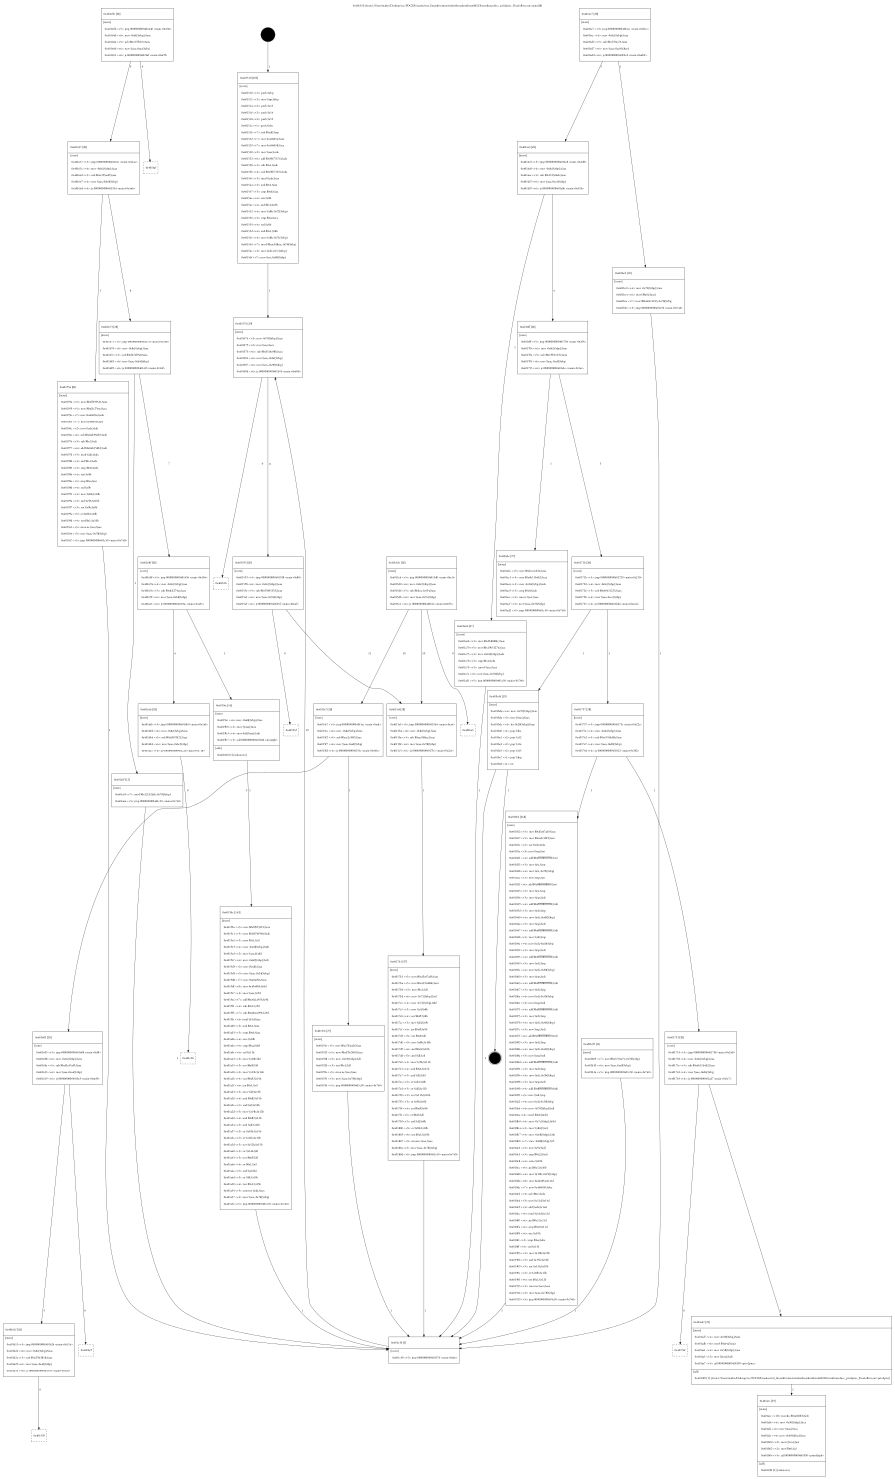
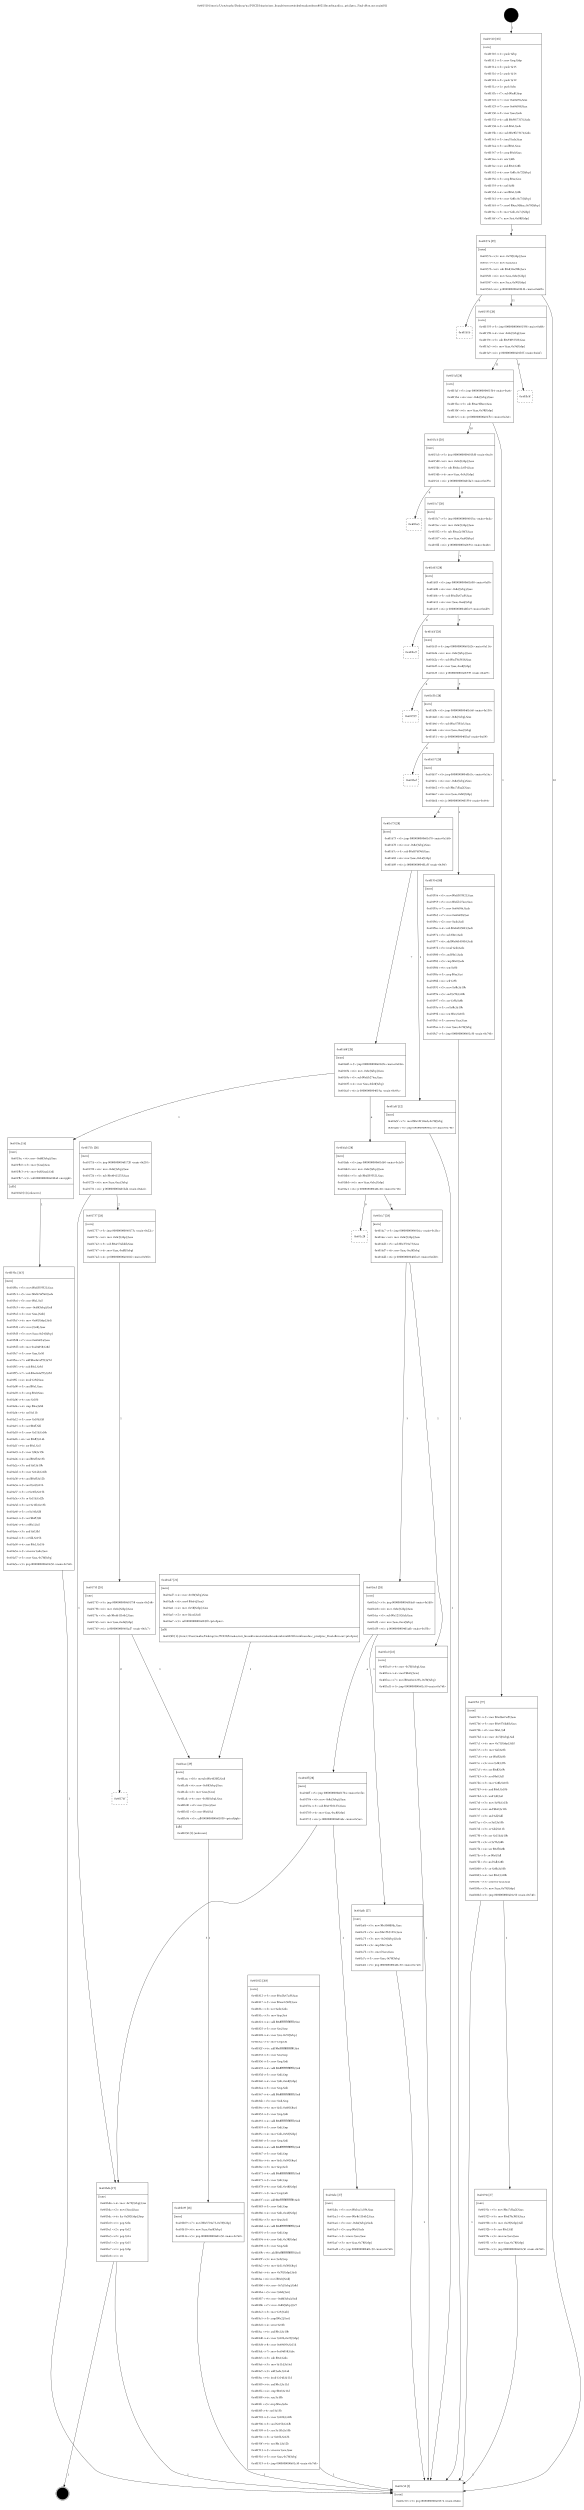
edge "0x4016ff [28]" -> "0x40171b [28]": now "0x4016ff [28]" -> "0x401bd6 [19]"
edge "0x4015cb [28]" -> "0x4015af [28]": reversed
edge "0x40161f [28]" -> "0x40163b [28]": added, label "9"
edge "0x401737 [28]" -> "0x401812 [268]": removed, label "1"
edge "0x401c50 [5]" -> "0x401576 [29]": reversed
edge "0x4015e7 [28]" -> "0x40191e [27]": now "0x4017b1 [97]" -> "0x40191e [27]"
edge "0x401753 [28]" -> "0x401ad7 [21]": now "0x401753 [28]" -> "0x401aec [29]"
edge "0x4016ab [28]" -> "0x4016c7 [28]": added, label "6"
edge "0x401aec [29]" -> "0x401b09 [18]": added, label "1"
